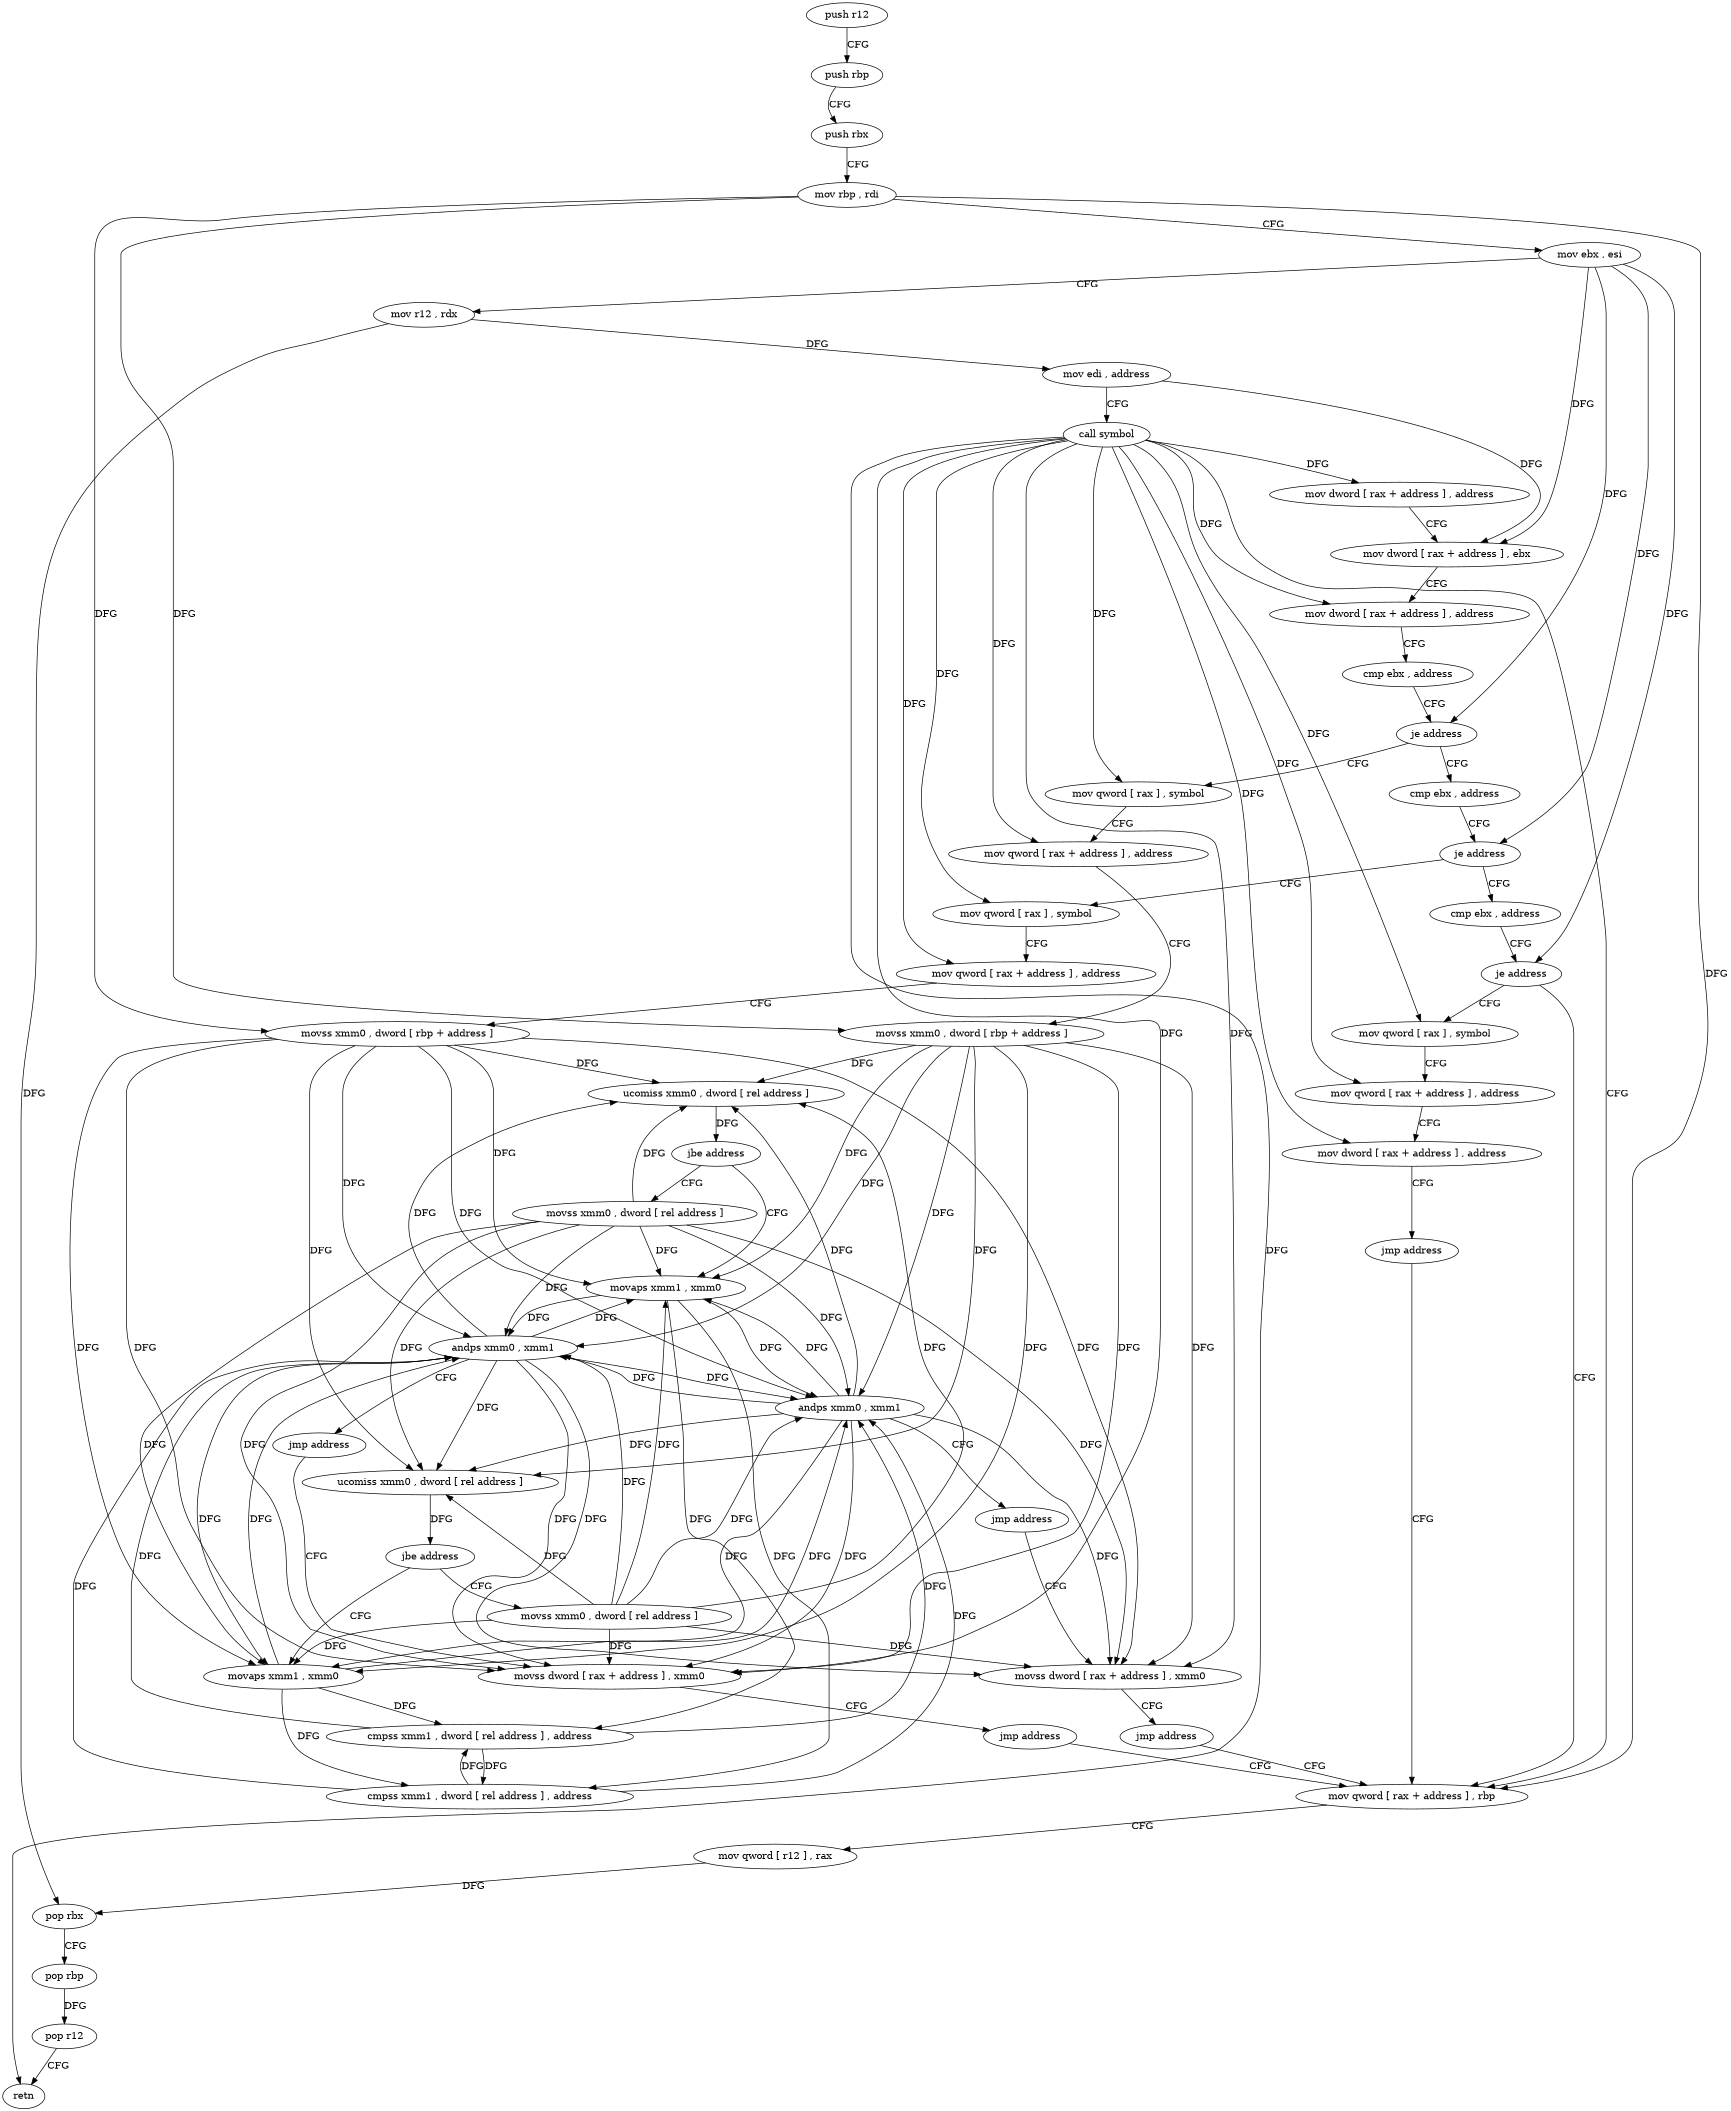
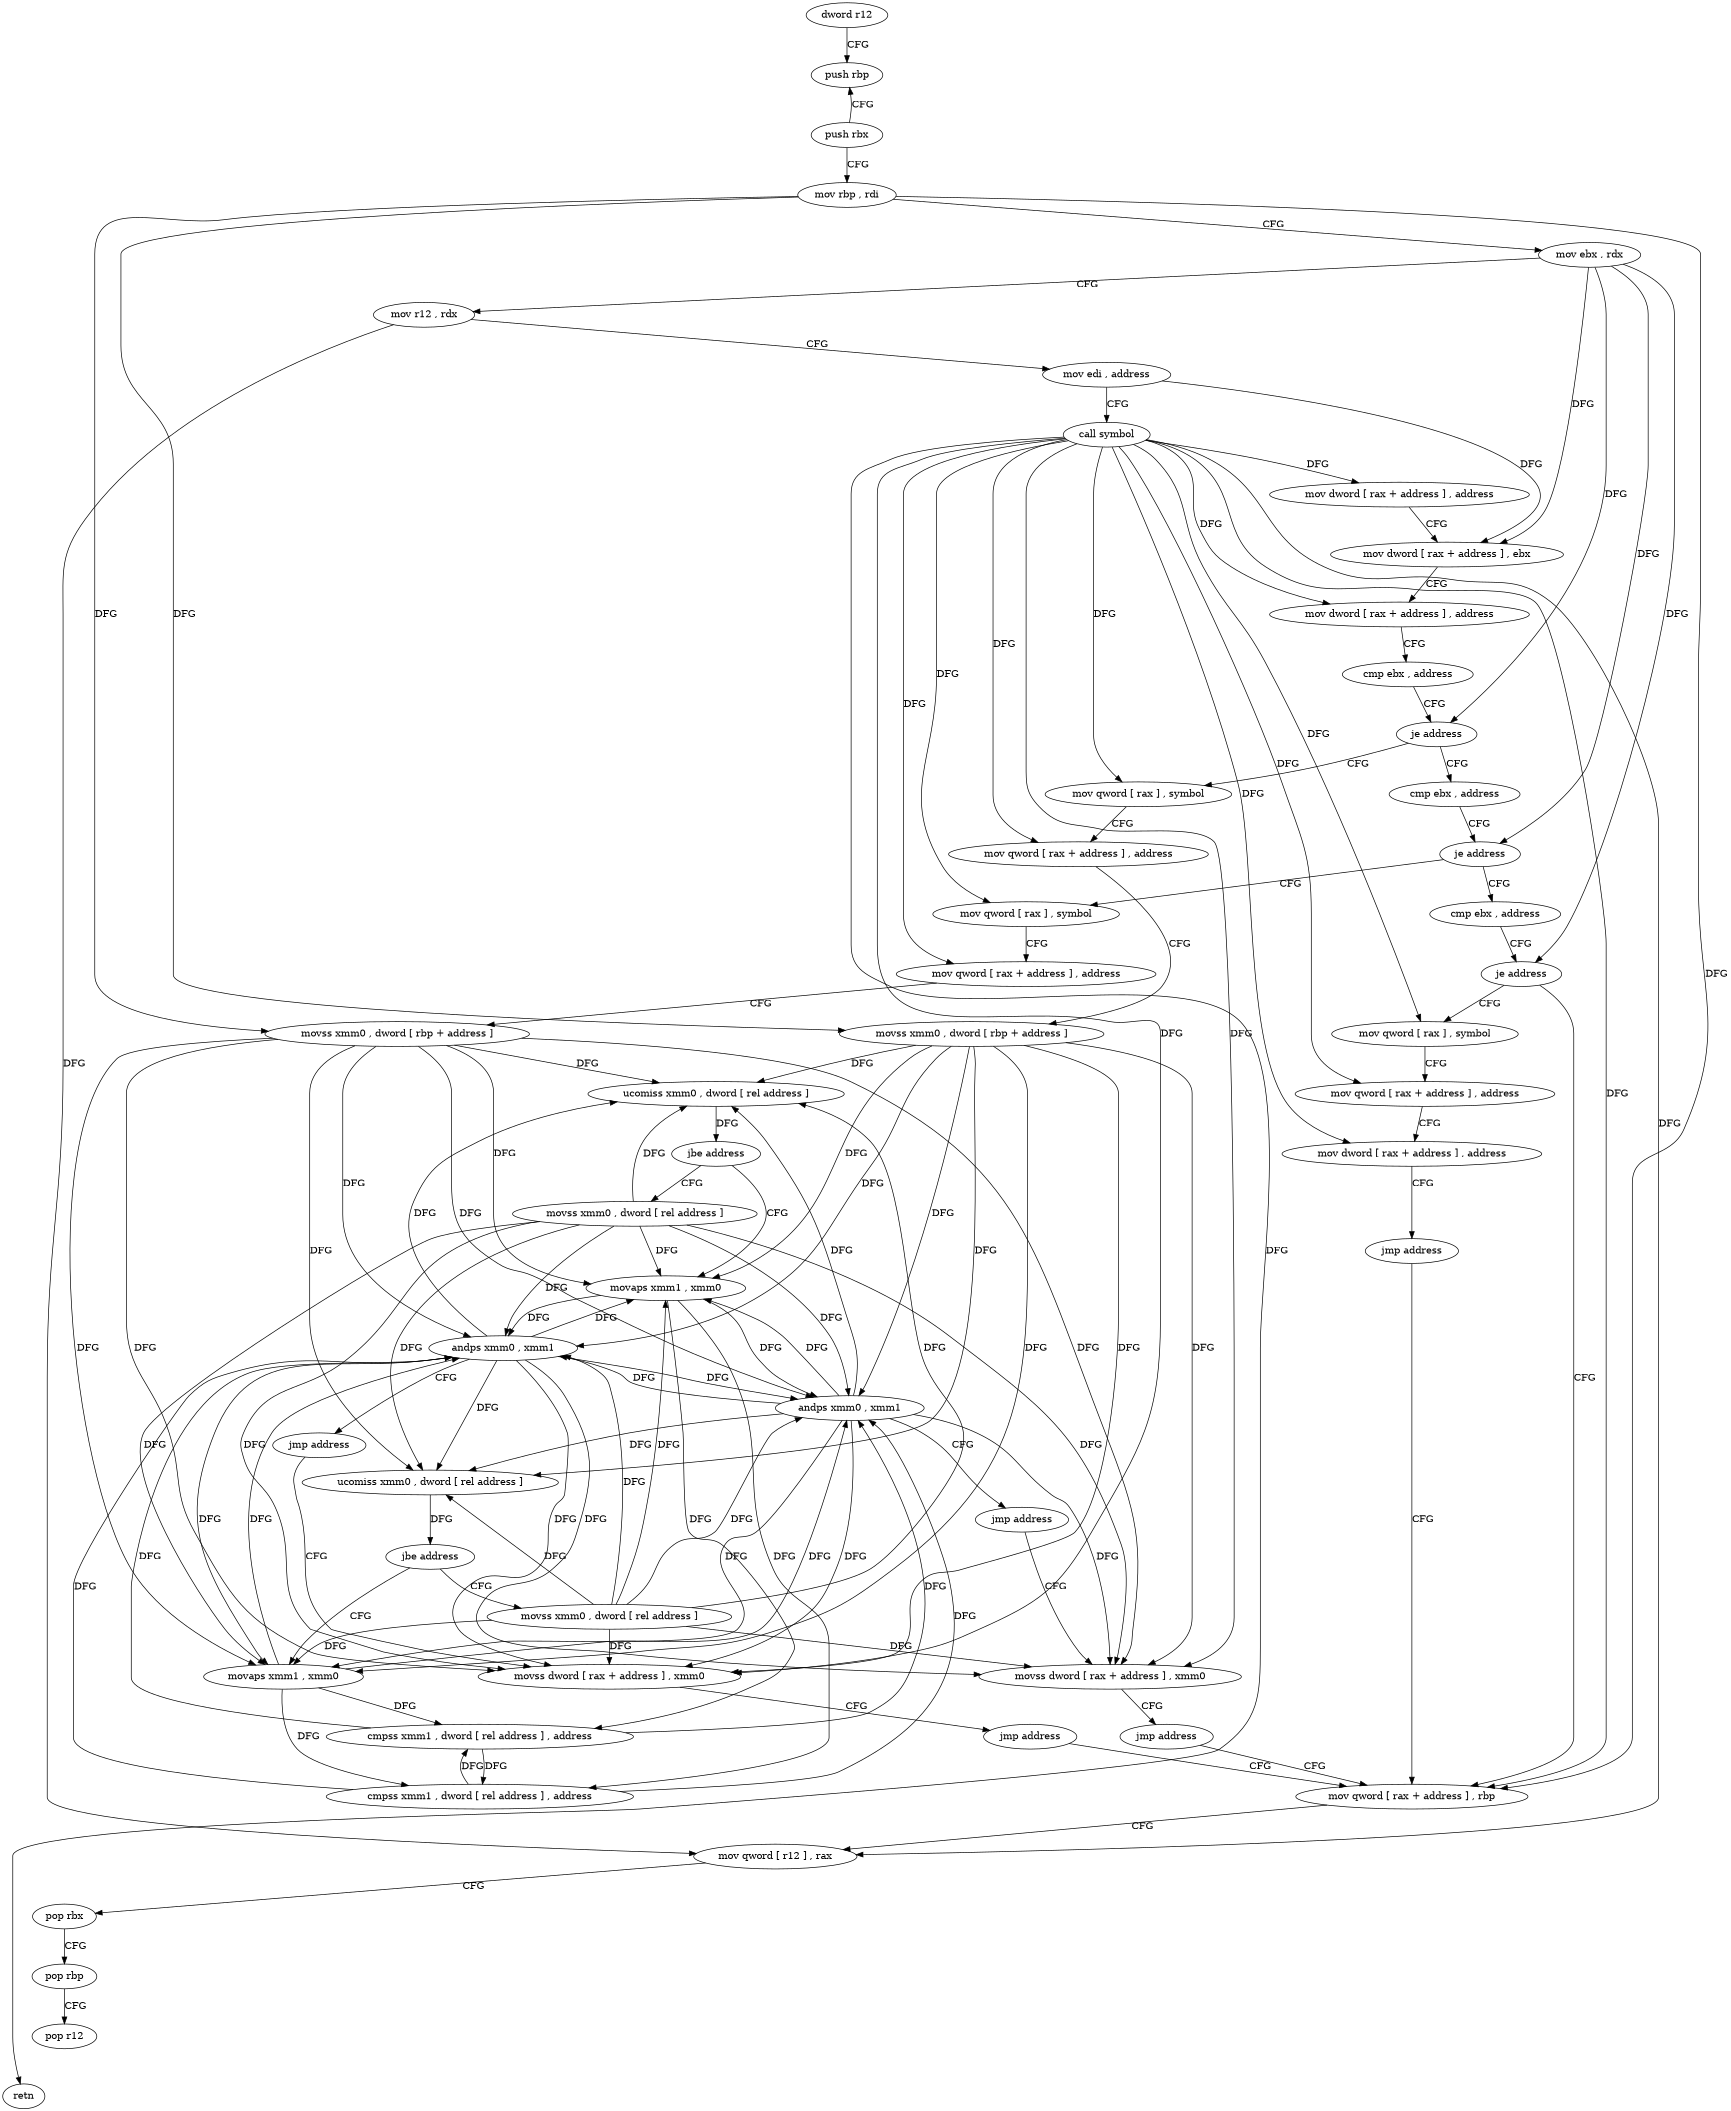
node "push r12": label "push r12" -> "dword r12"
edge "push rbp" -> "push rbx": reversed
node "mov ebx , esi": label "mov ebx , esi" -> "mov ebx , rdx"
edge "mov r12 , rdx" -> "mov edi , address": label "DFG" -> "CFG"
edge "mov r12 , rdx" -> "pop rbx": now "mov r12 , rdx" -> "mov qword [ r12 ] , rax"
edge "call symbol" -> "mov qword [ rax + address ] , rbp": label "CFG" -> "DFG"
edge "call symbol" -> "mov qword [ r12 ] , rax": added, label "DFG"
edge "mov qword [ r12 ] , rax" -> "pop rbx": label "DFG" -> "CFG"
edge "pop rbp" -> "pop r12": label "DFG" -> "CFG"
edge "pop r12" -> "retn": removed, label "CFG"
